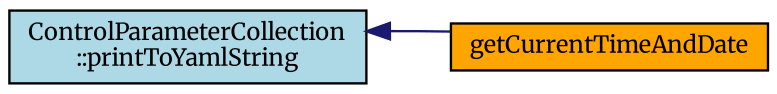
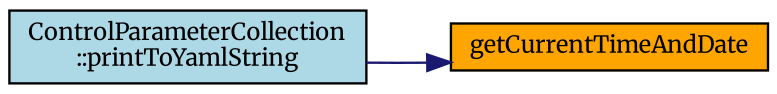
edge "getCurrentTimeAndDate" -> "ControlParameterCollection ::printToYamlString": reversed
